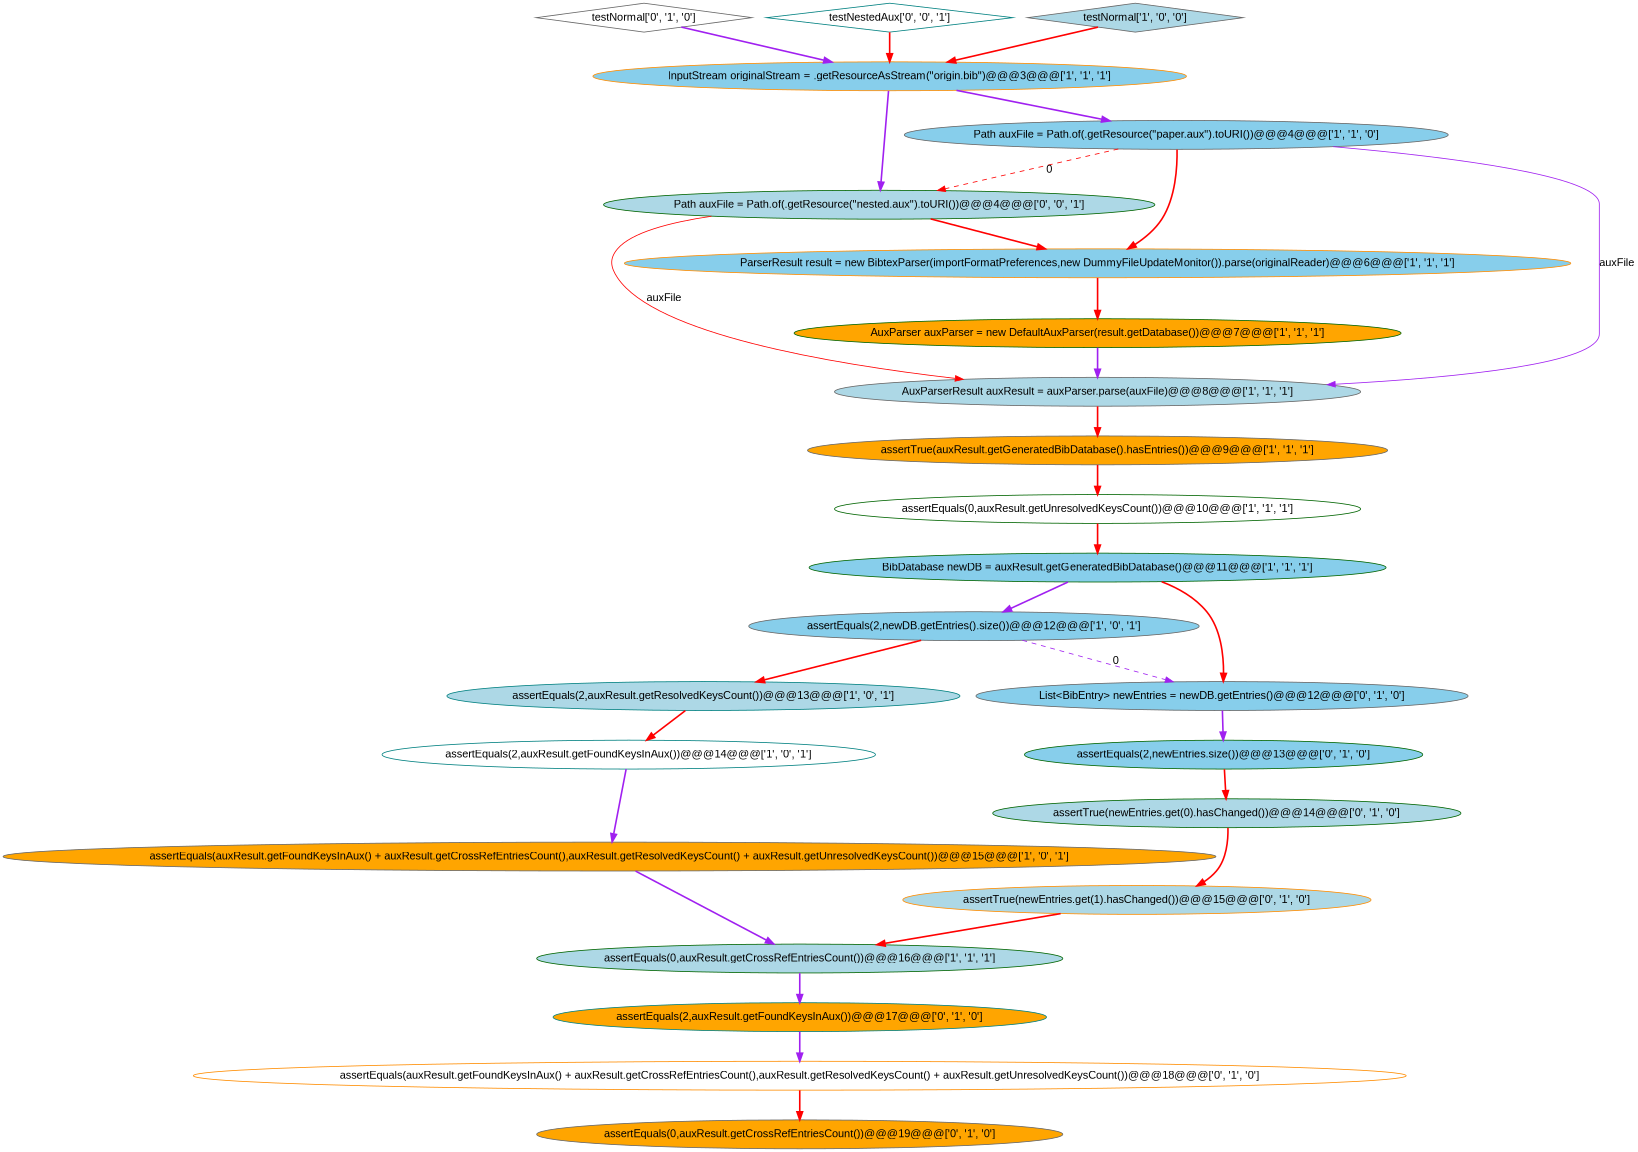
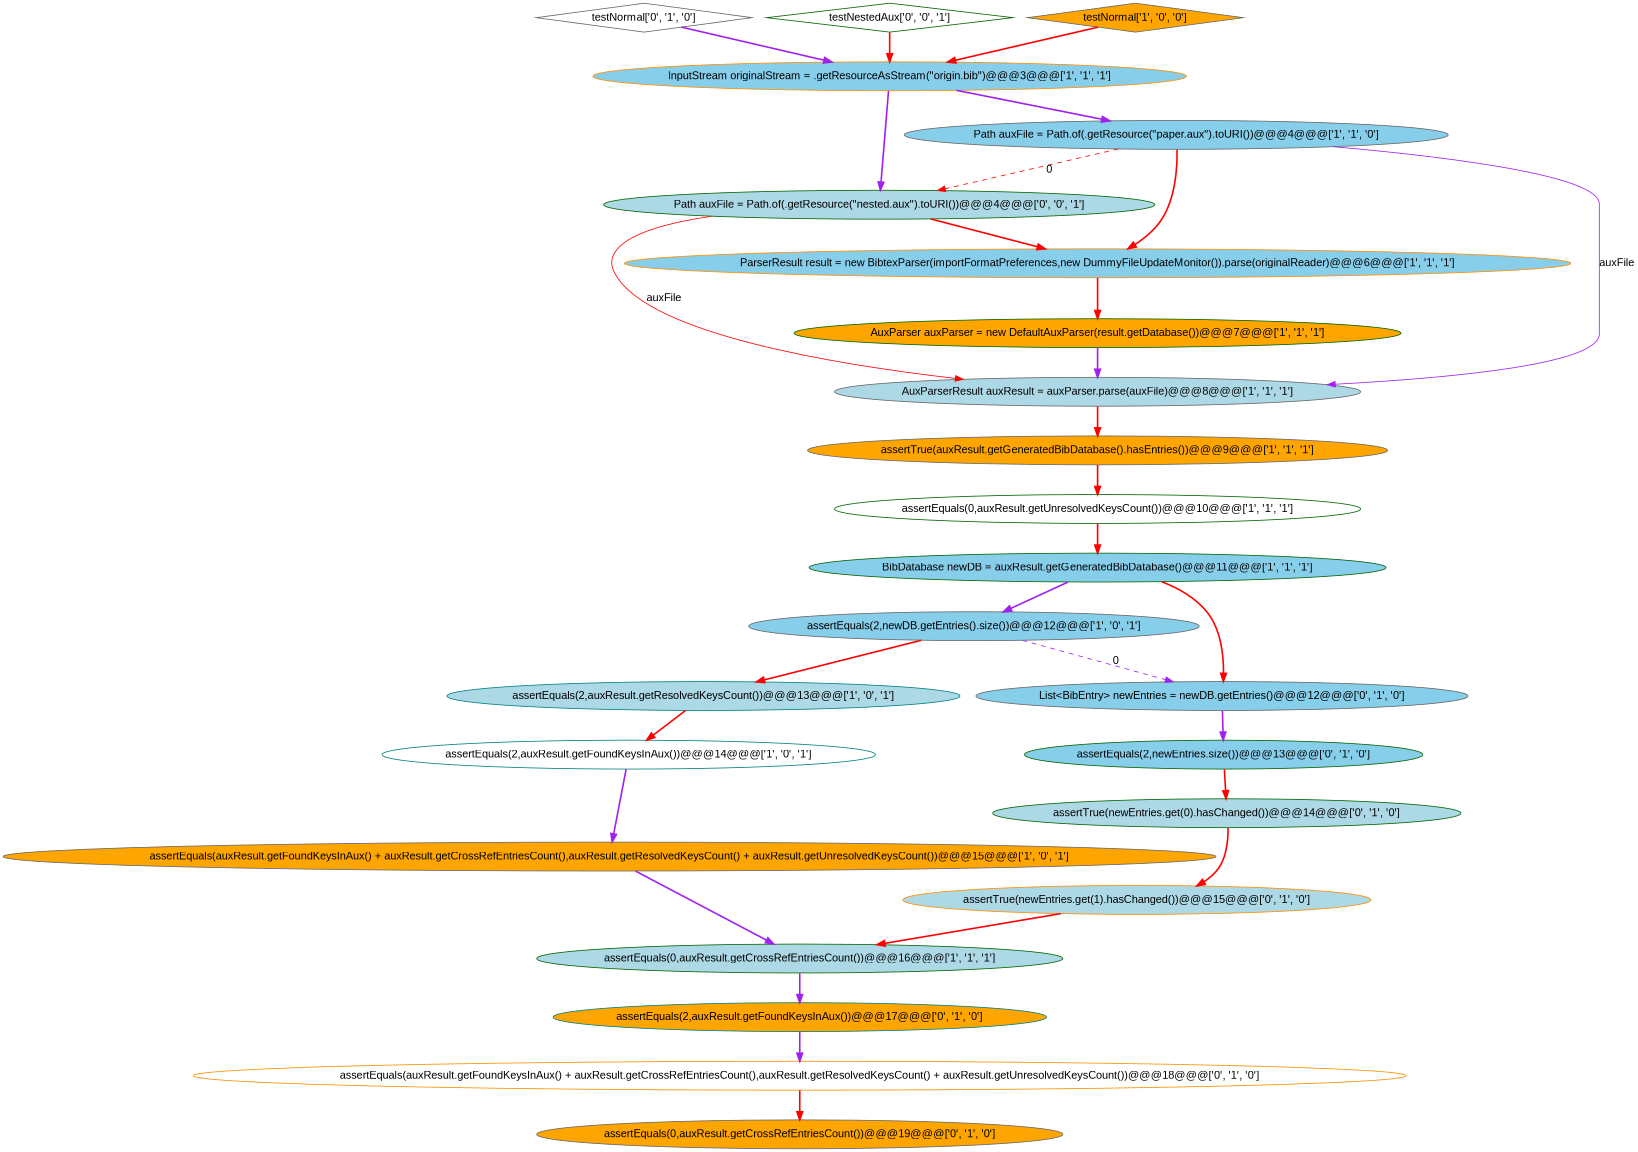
node "testNestedAux['0', '0', '1']": color teal -> darkgreen
node "testNormal['1', '0', '0']": fillcolor lightblue -> orange
